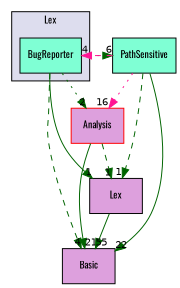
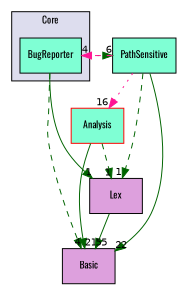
cluster "Lex": label "Lex" -> "Core"
edge "BugReporter" -> "Analysis": removed
node "Analysis": fillcolor plum -> aquamarine
